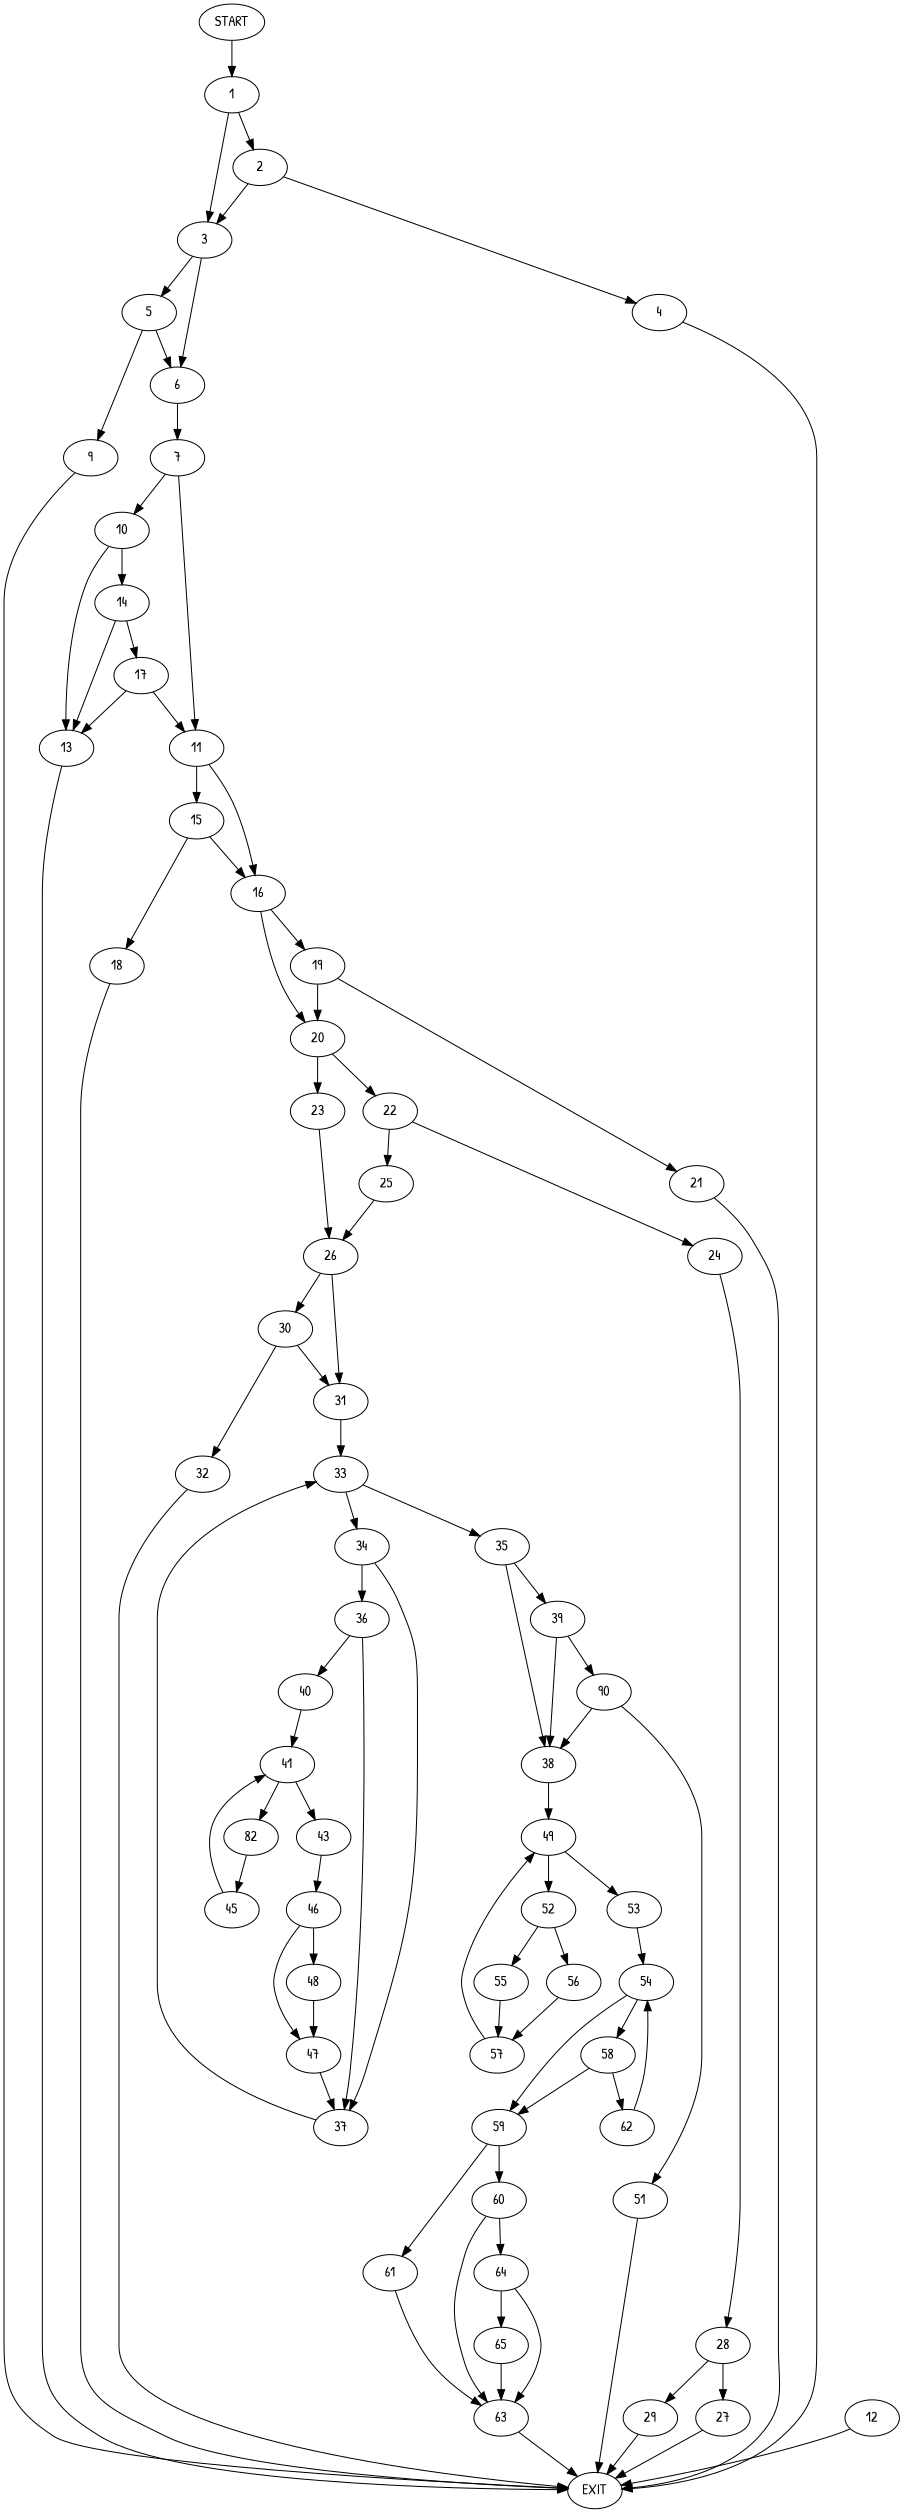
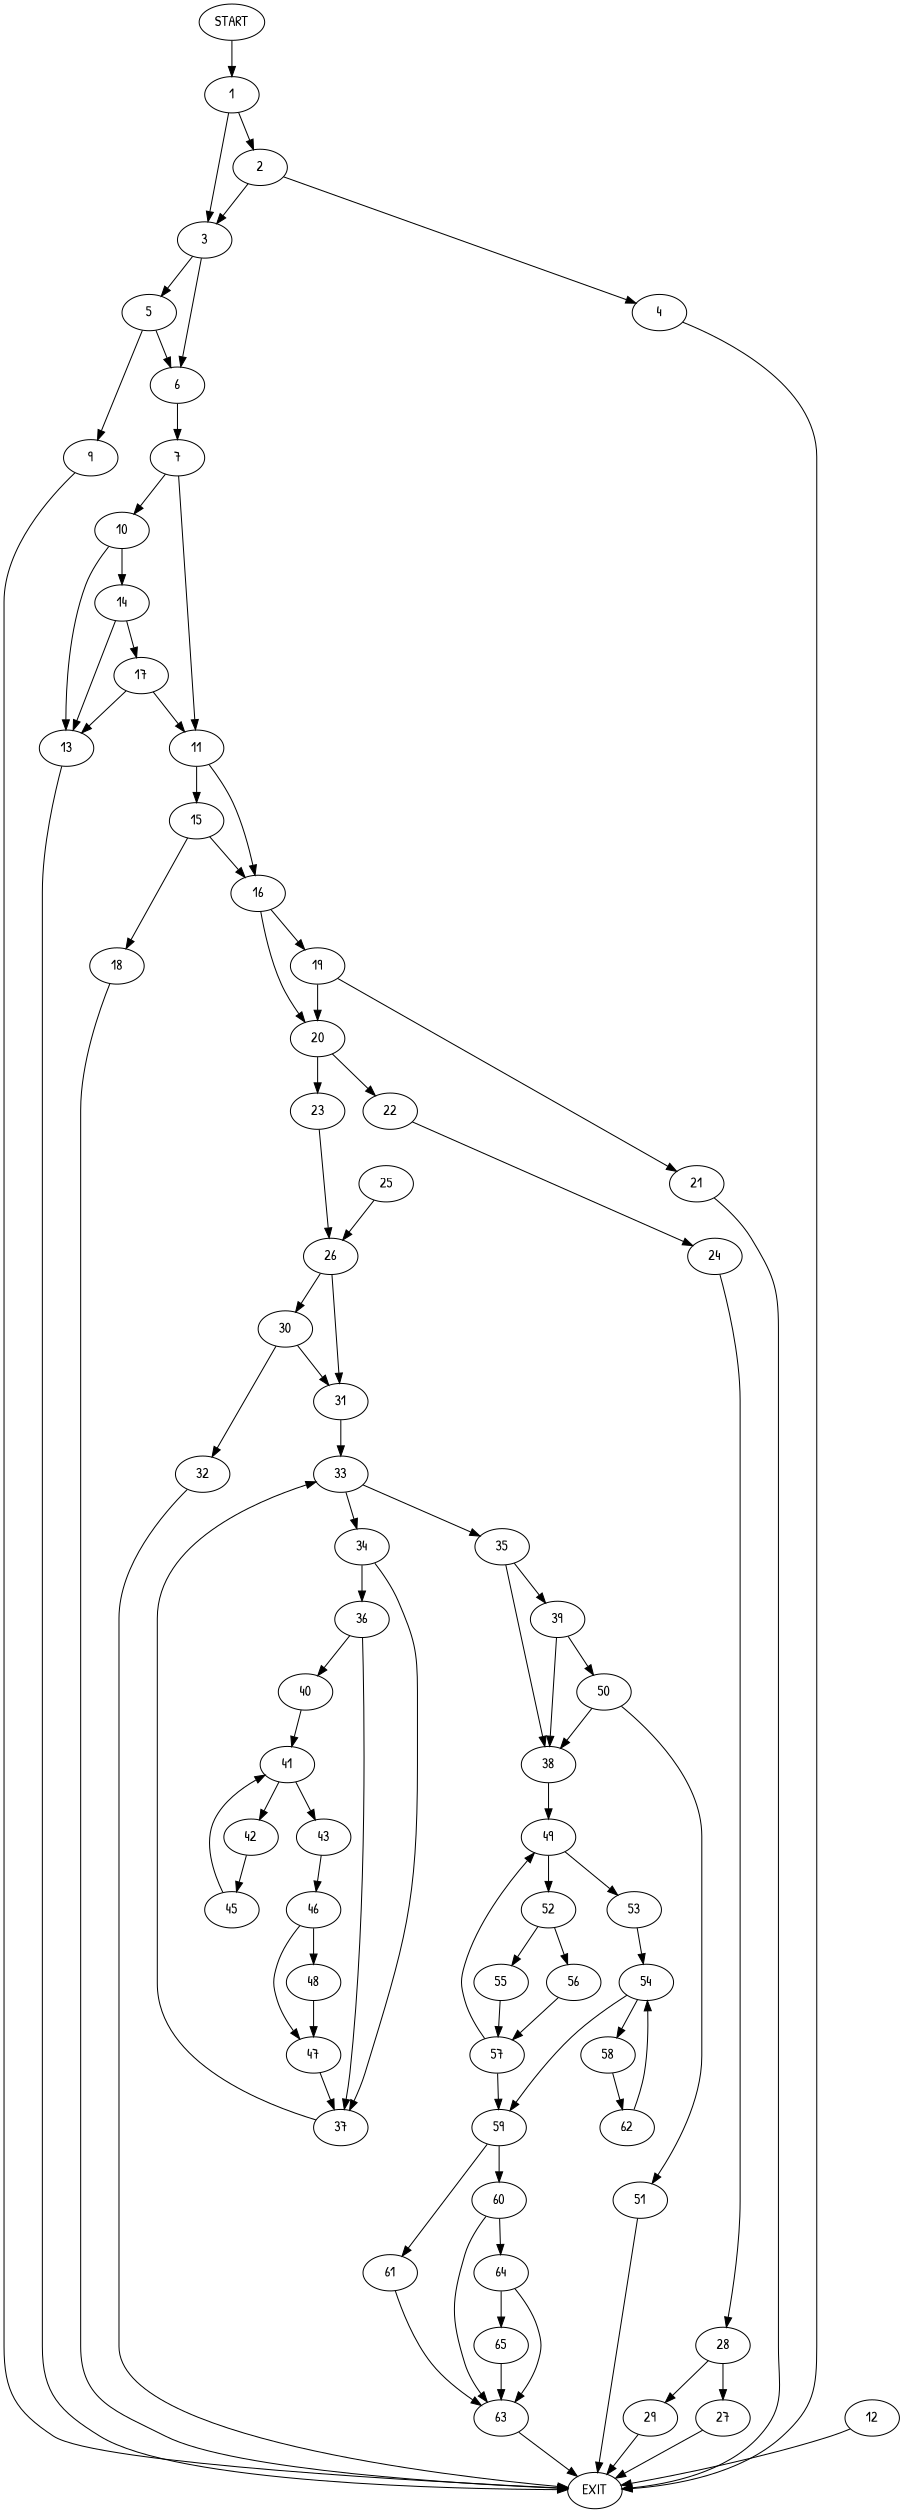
edge "22" -> "25": removed
node "90": label "90" -> "50"
node "82": label "82" -> "42"
edge "58" -> "59": now "57" -> "59"
